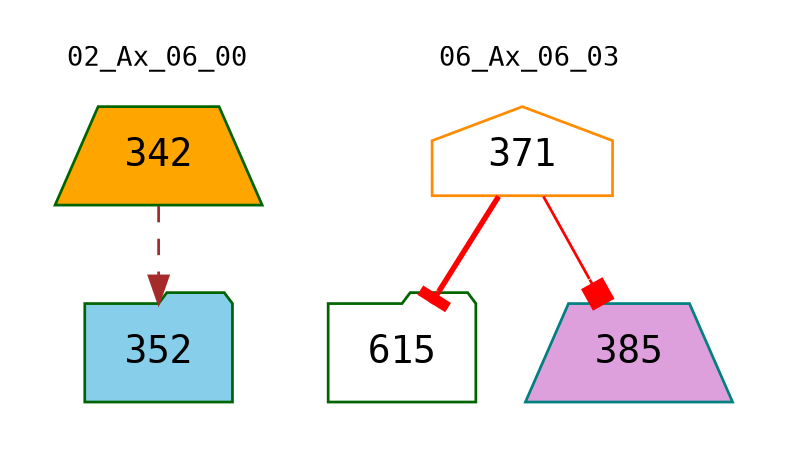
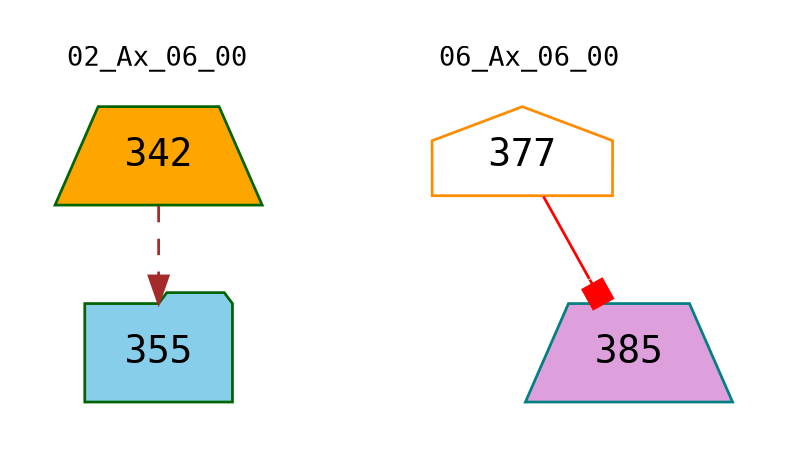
cluster "06_Ax_06_03": label "06_Ax_06_03" -> "06_Ax_06_00"
node "371": label "371" -> "377"
node "352": label "352" -> "355"
node "615": removed
